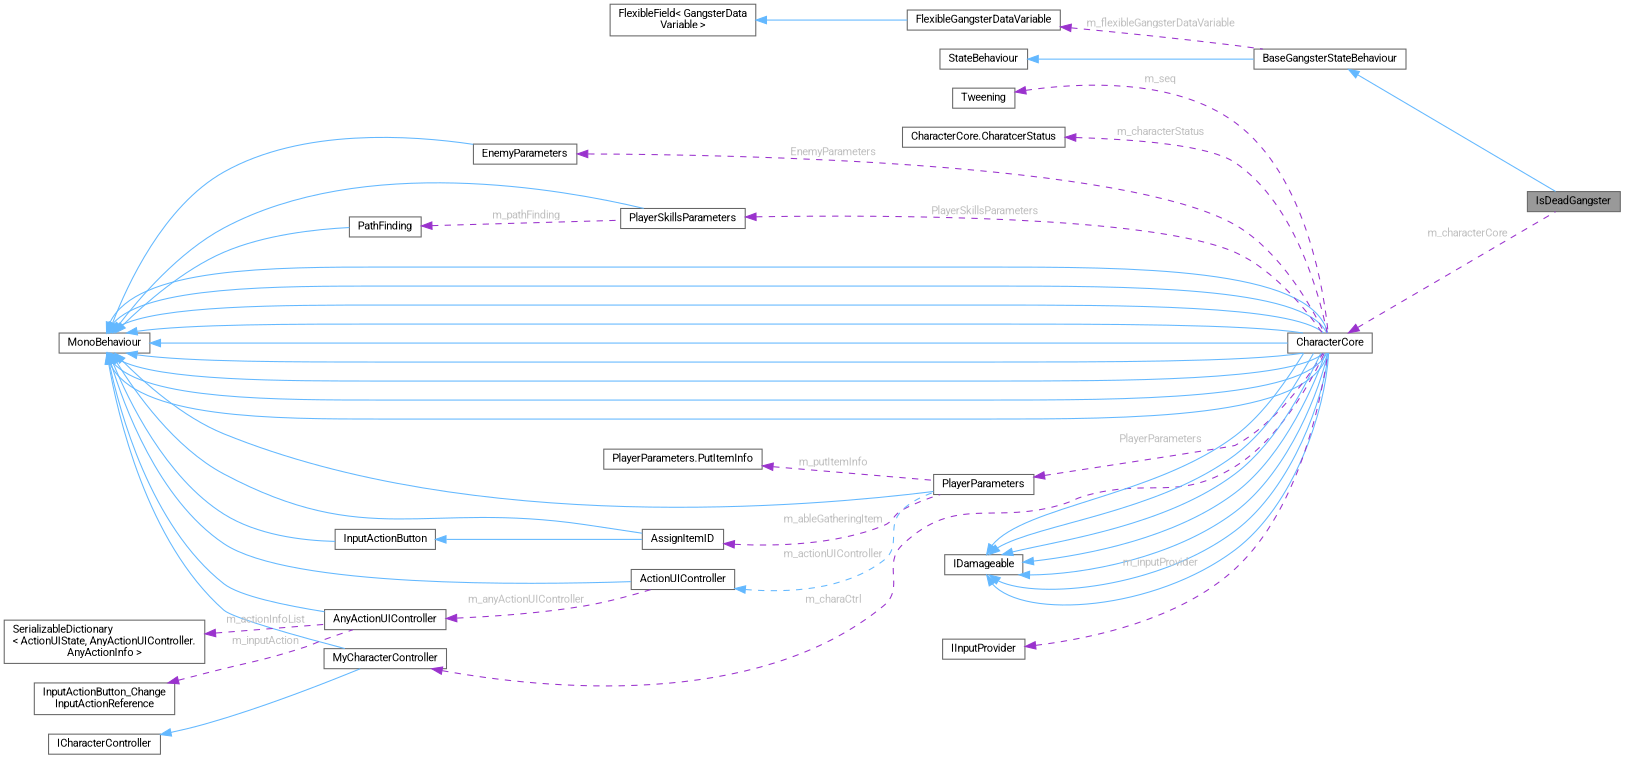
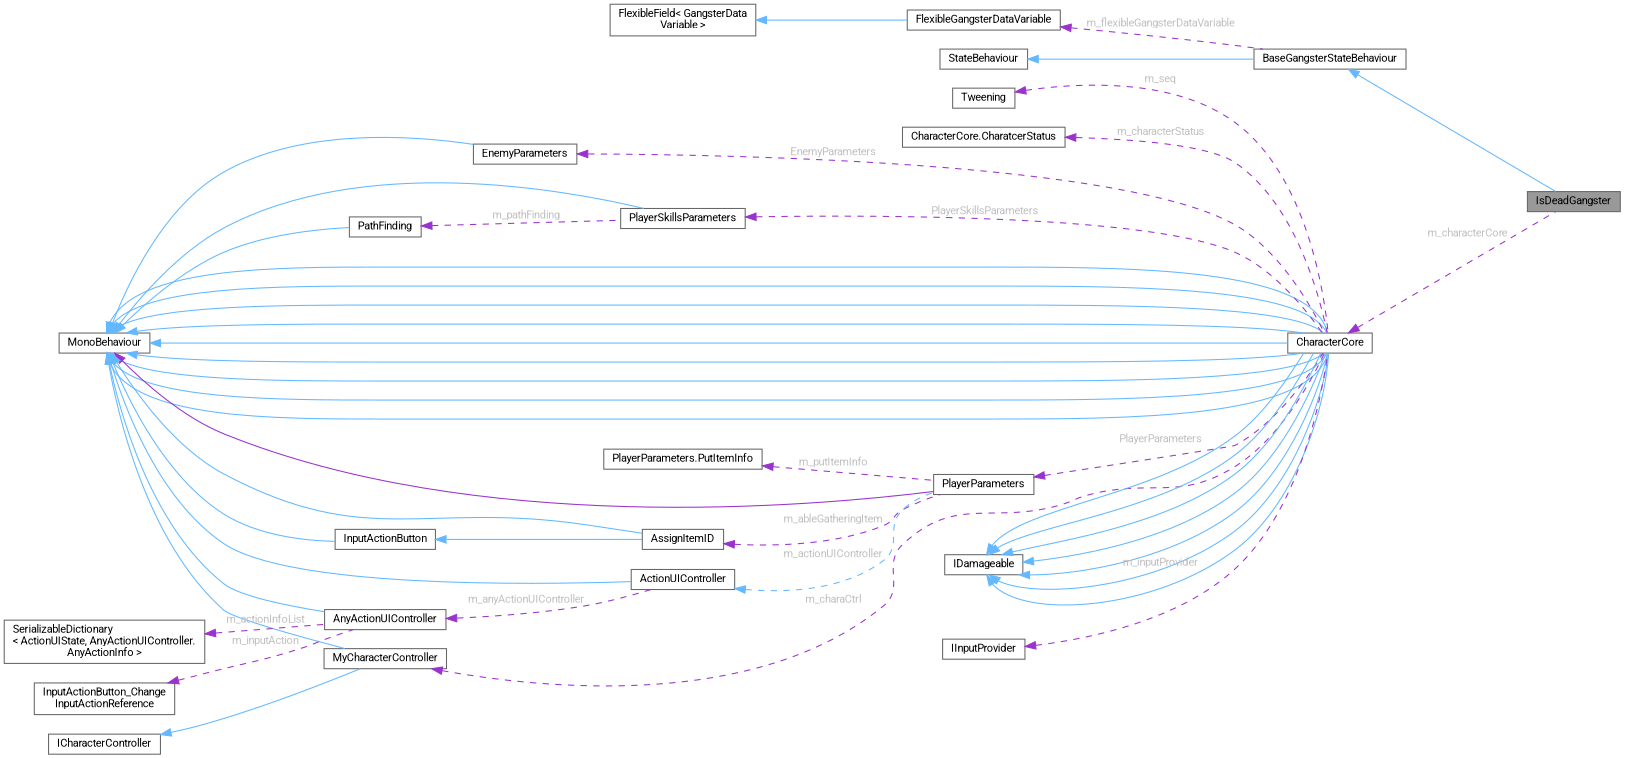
edge "PlayerParameters" -> "MonoBehaviour": color steelblue1 -> darkorchid3
